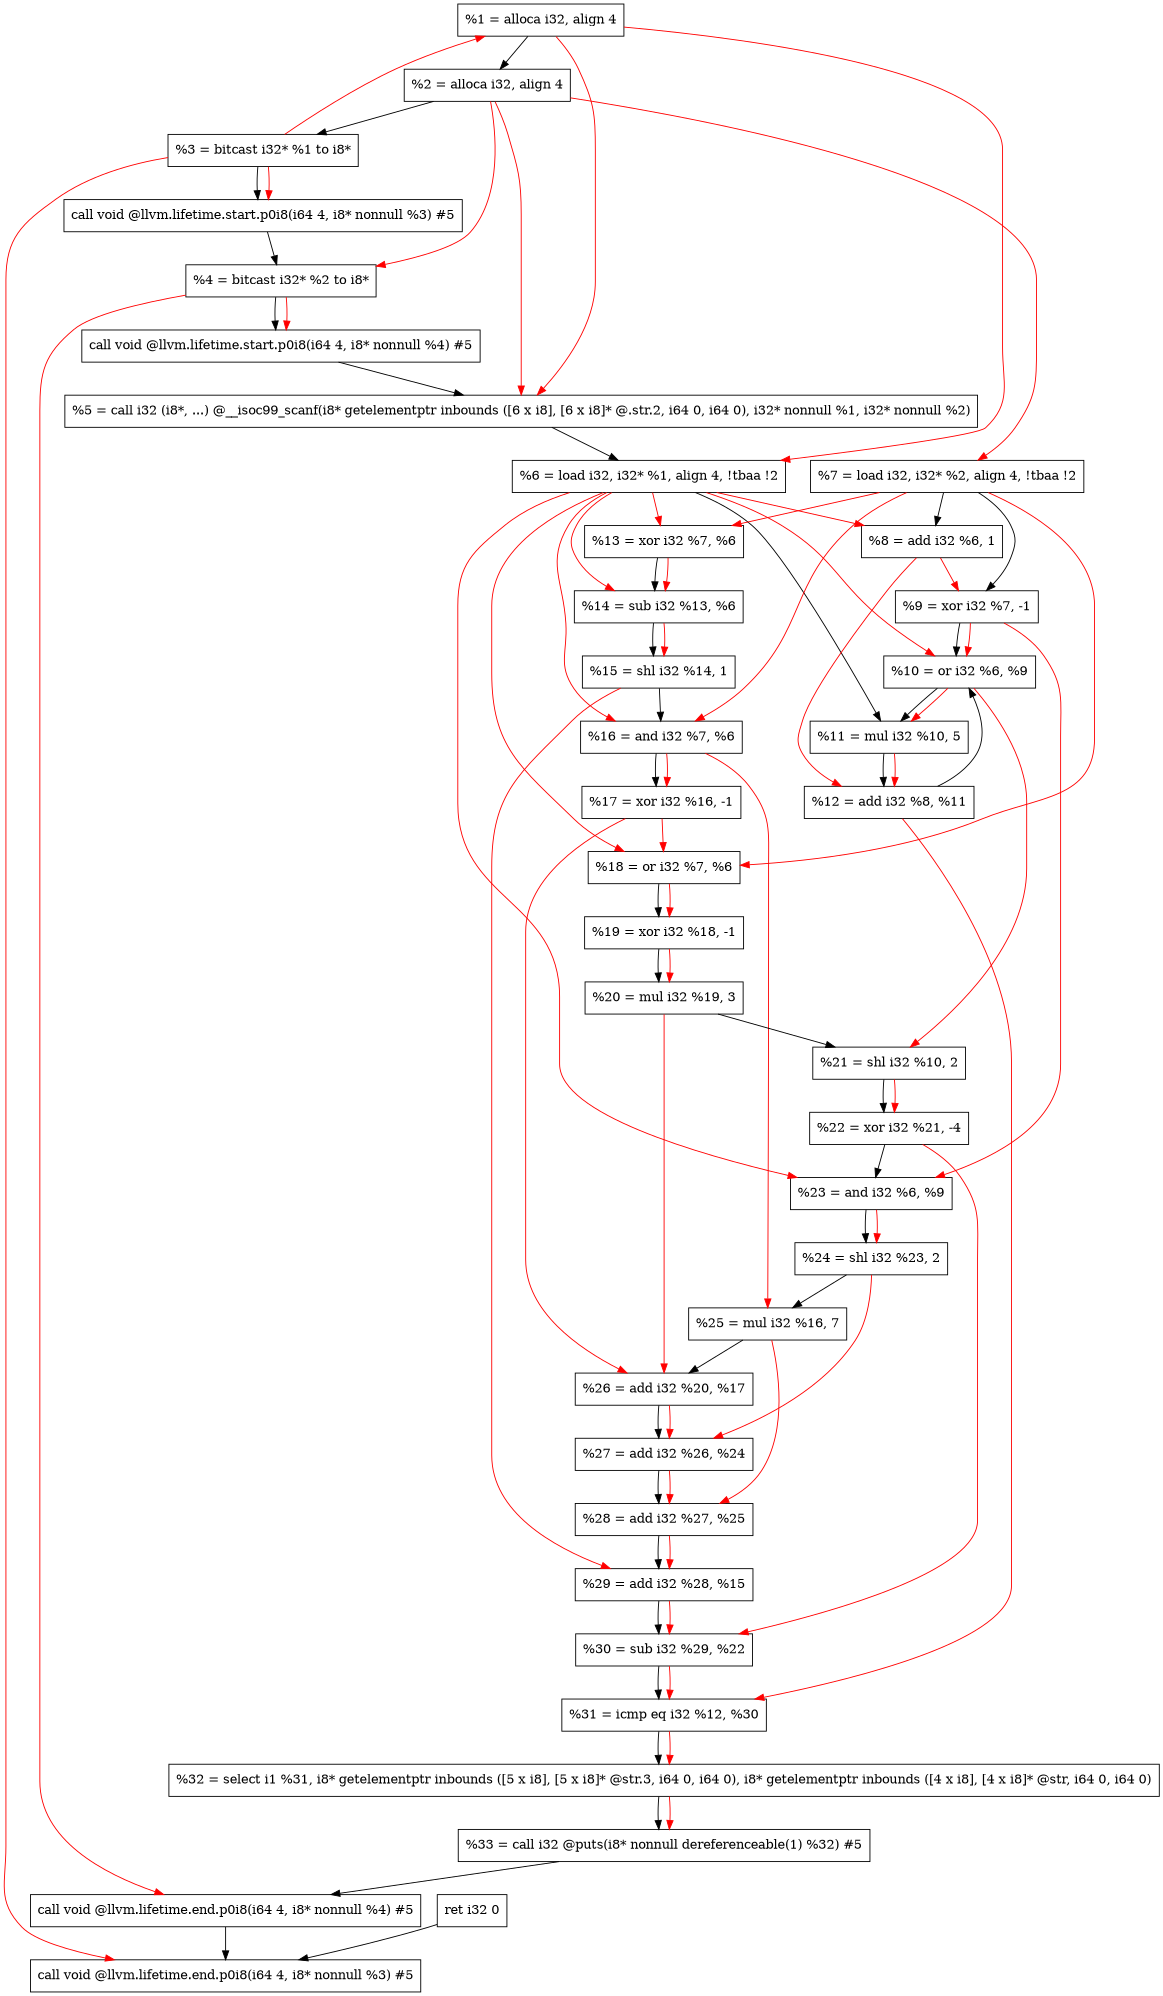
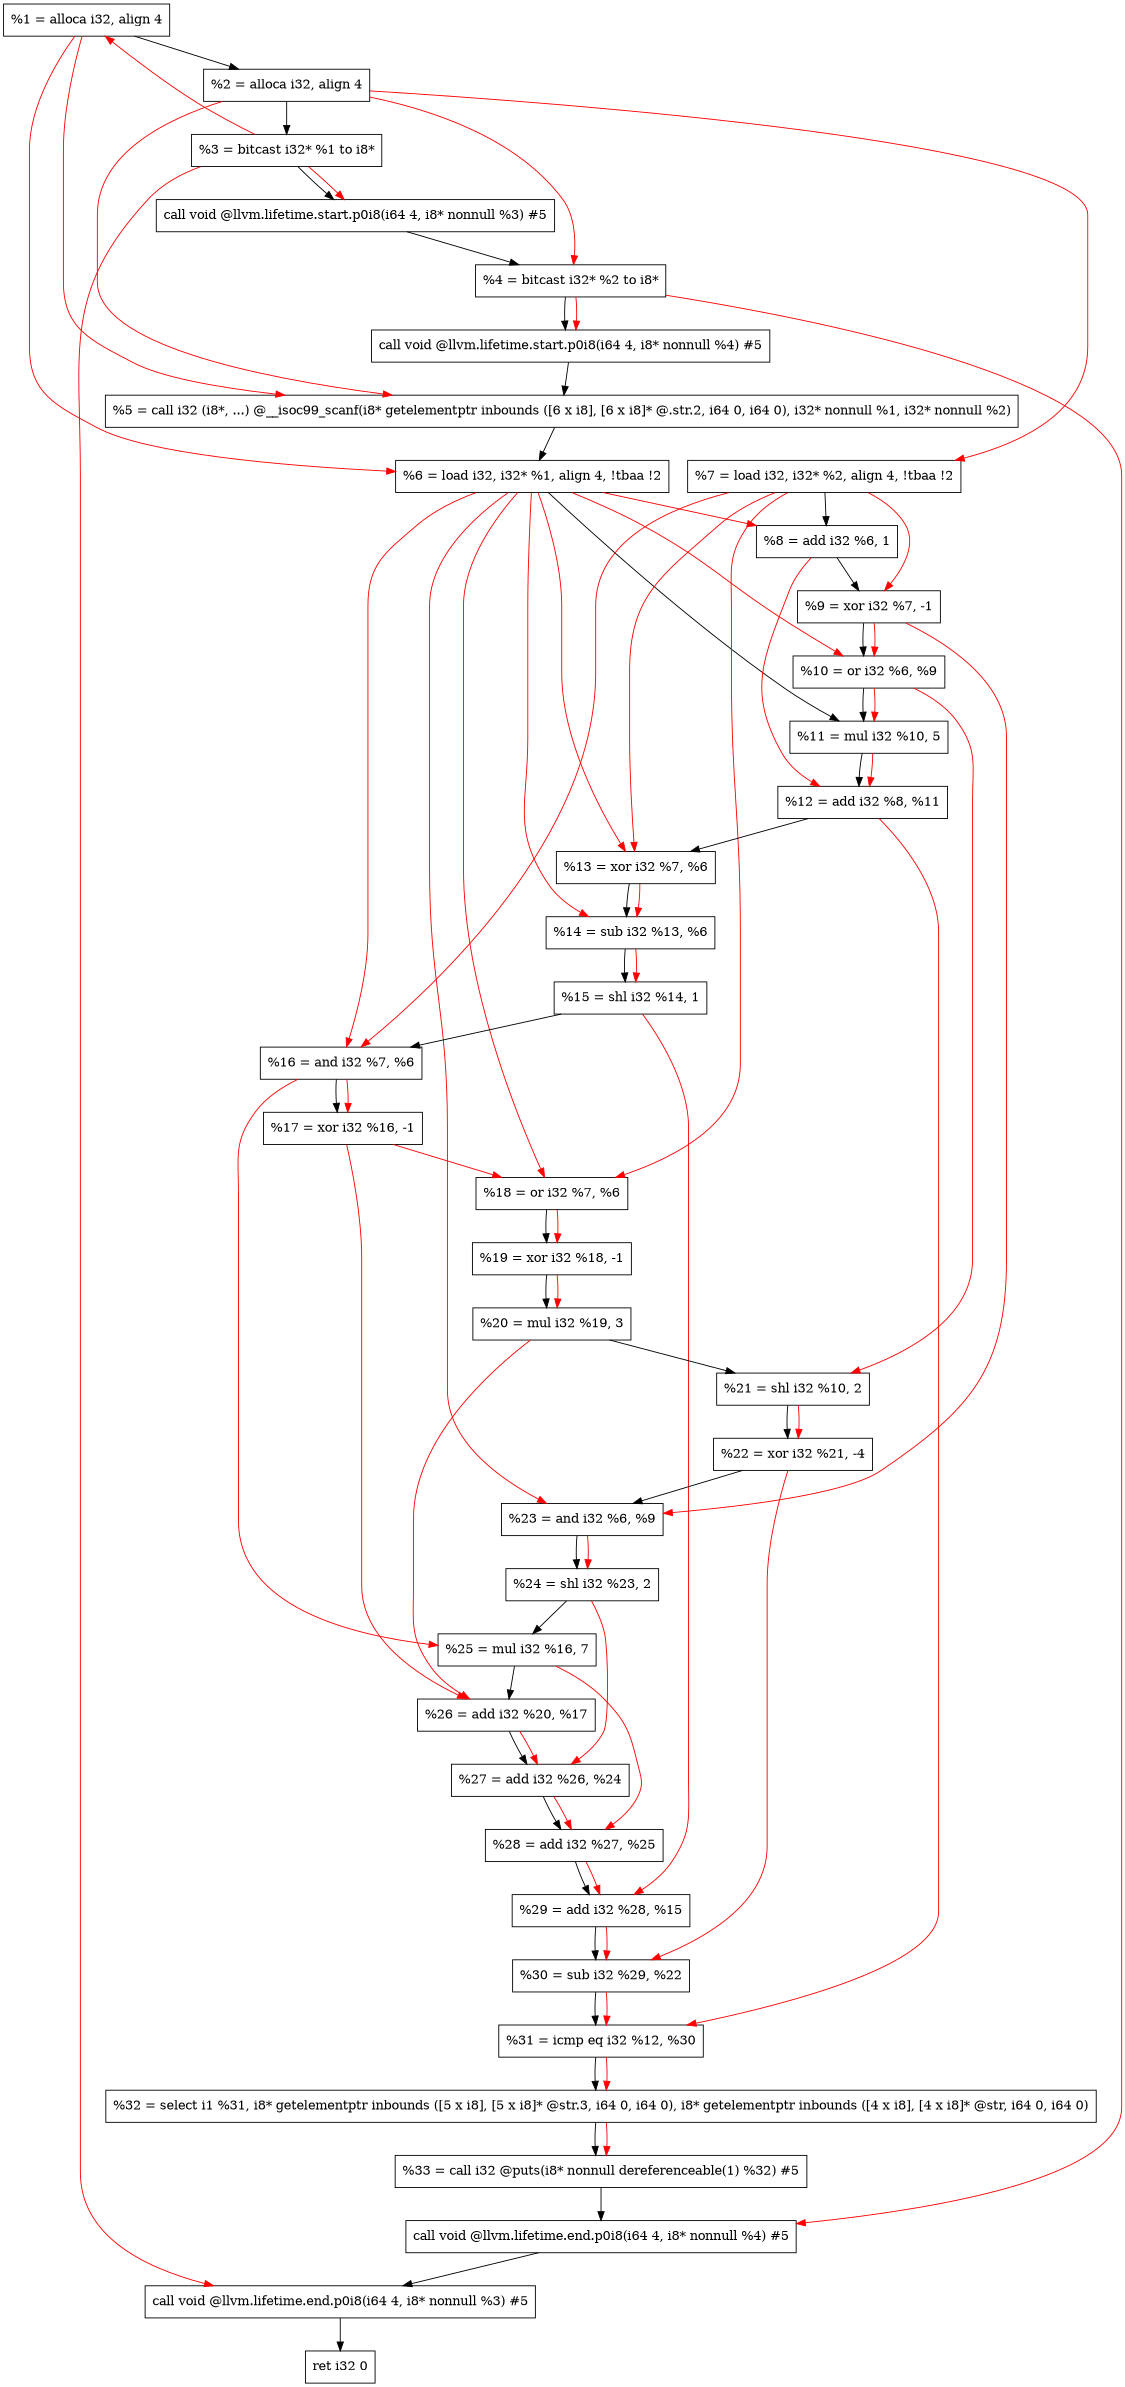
edge "%7 = load i32, i32* %2, align 4, !tbaa !2" -> "%9 = xor i32 %7, -1": color black -> red
edge "%8 = add i32 %6, 1" -> "%9 = xor i32 %7, -1": color red -> black
edge "%12 = add i32 %8, %11" -> "%10 = or i32 %6, %9": now "%12 = add i32 %8, %11" -> "%13 = xor i32 %7, %6"
edge "ret i32 0" -> "call void @llvm.lifetime.end.p0i8(i64 4, i8* nonnull %3) #5": reversed
